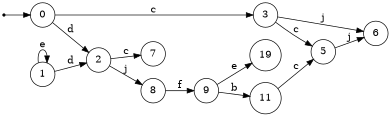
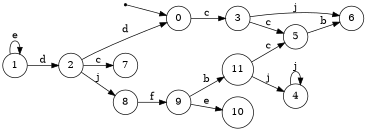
edge "0" -> "2": reversed
edge "5" -> "6": label "j" -> "b"
node "19": label "19" -> "10"
node "4": added
